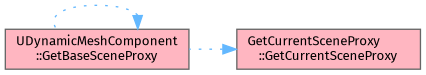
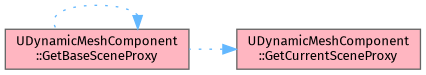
node "GetCurrentSceneProxy ::GetCurrentSceneProxy": label "GetCurrentSceneProxy ::GetCurrentSceneProxy" -> "UDynamicMeshComponent ::GetCurrentSceneProxy"
